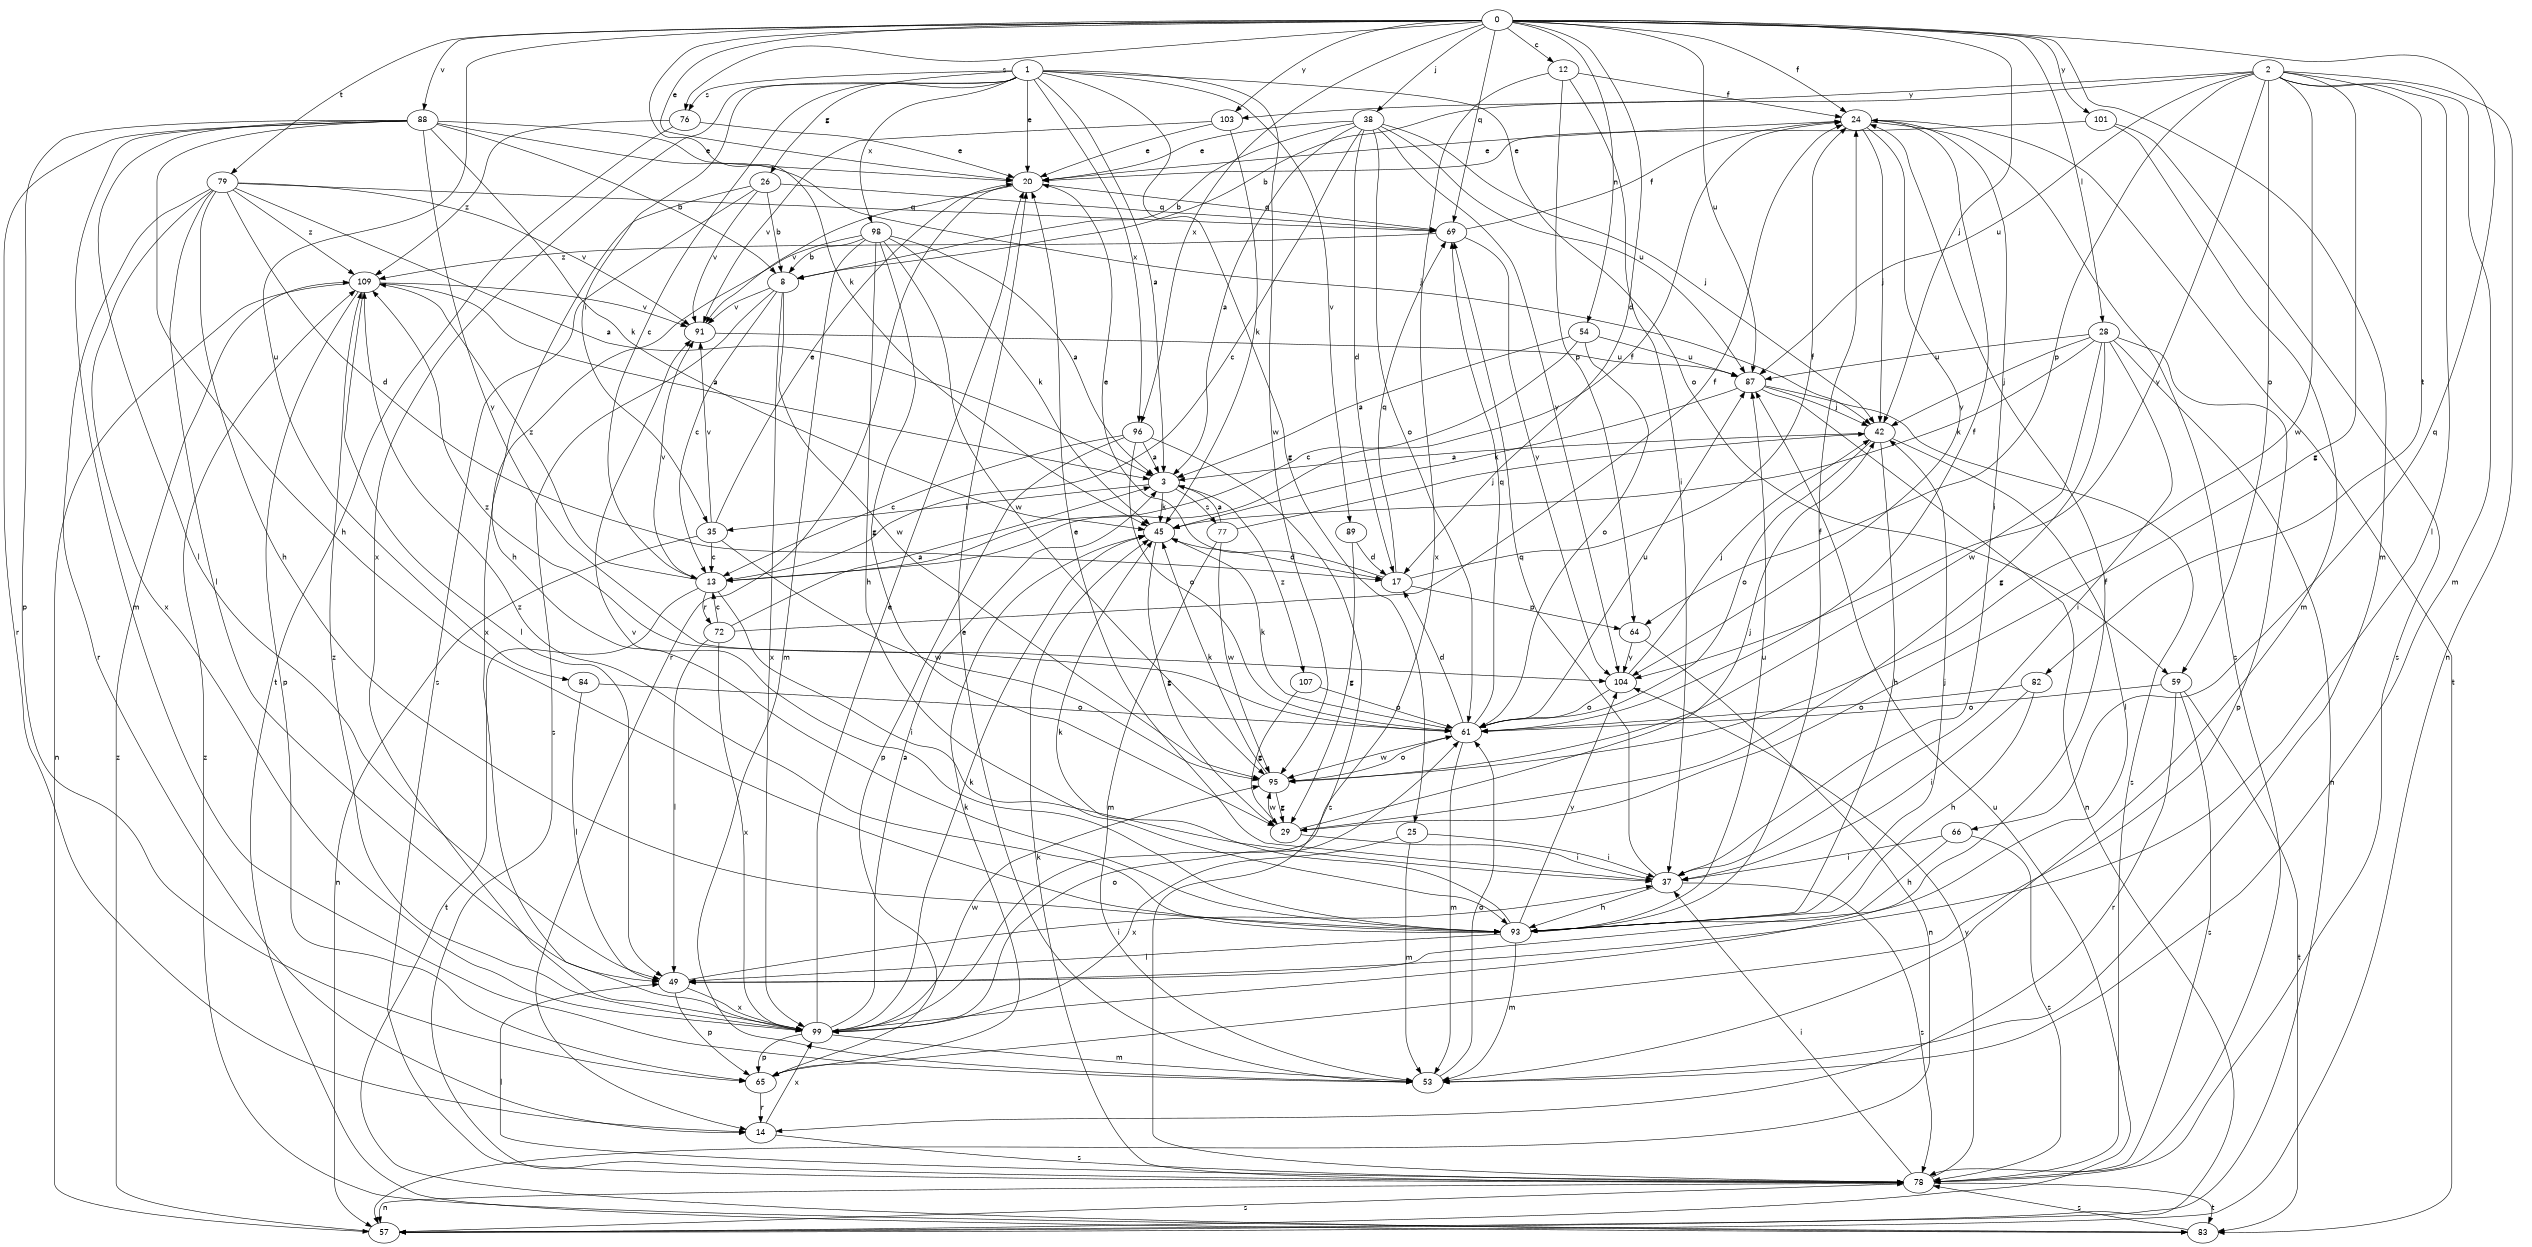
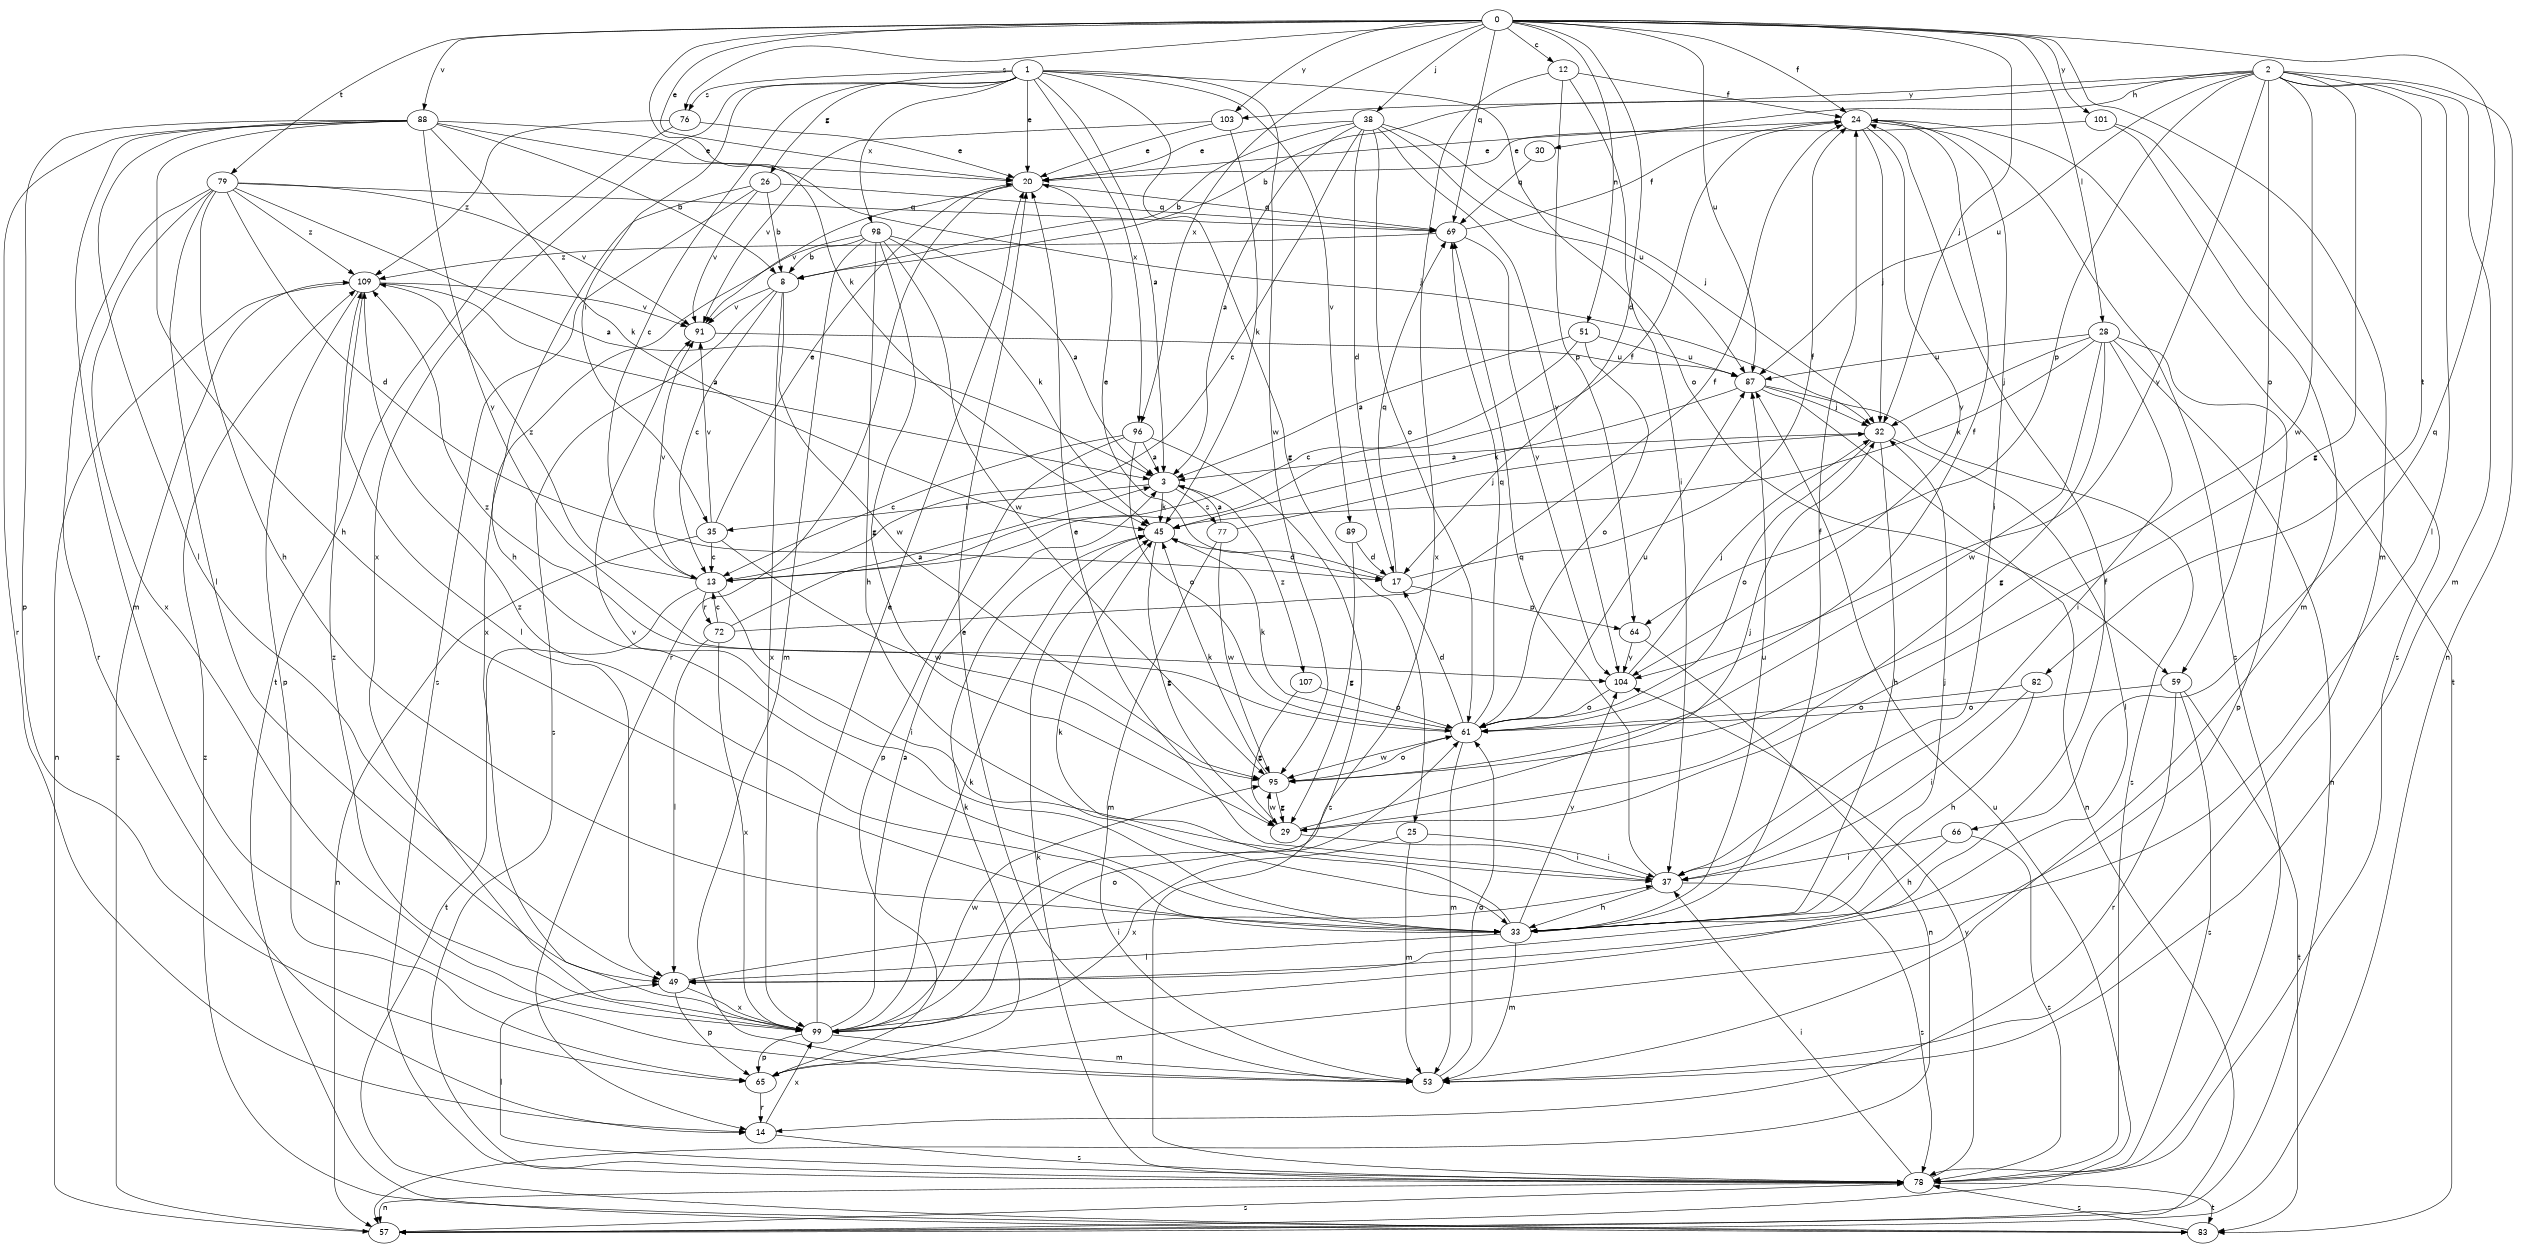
node "30": added
node "54": label "54" -> "51"
node "42": label "42" -> "32"
node "84": removed
node "93": label "93" -> "33"
